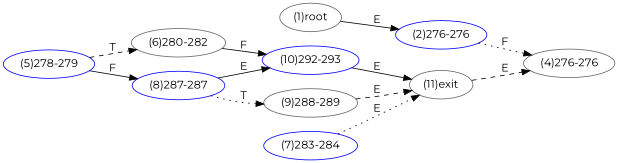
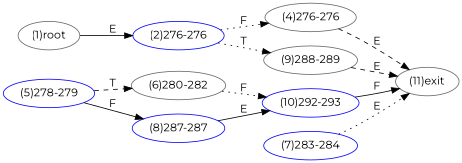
edge "(6)280-282" -> "(10)292-293": style solid -> dotted
edge "(10)292-293" -> "(11)exit": label "E" -> "F"
edge "(11)exit" -> "(4)276-276": reversed
edge "(8)287-287" -> "(9)288-289": now "(2)276-276" -> "(9)288-289"
